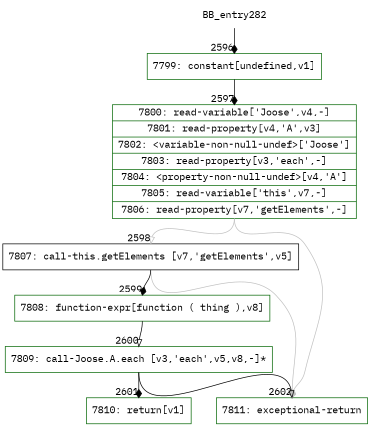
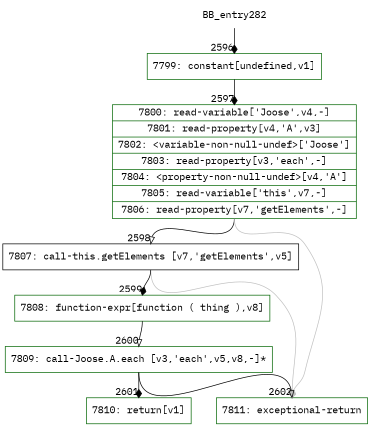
edge "7800: read-variable['Joose',v4,-]" -> "7807: call-this.getElements [v7,'getElements',v5]": color gray -> black
